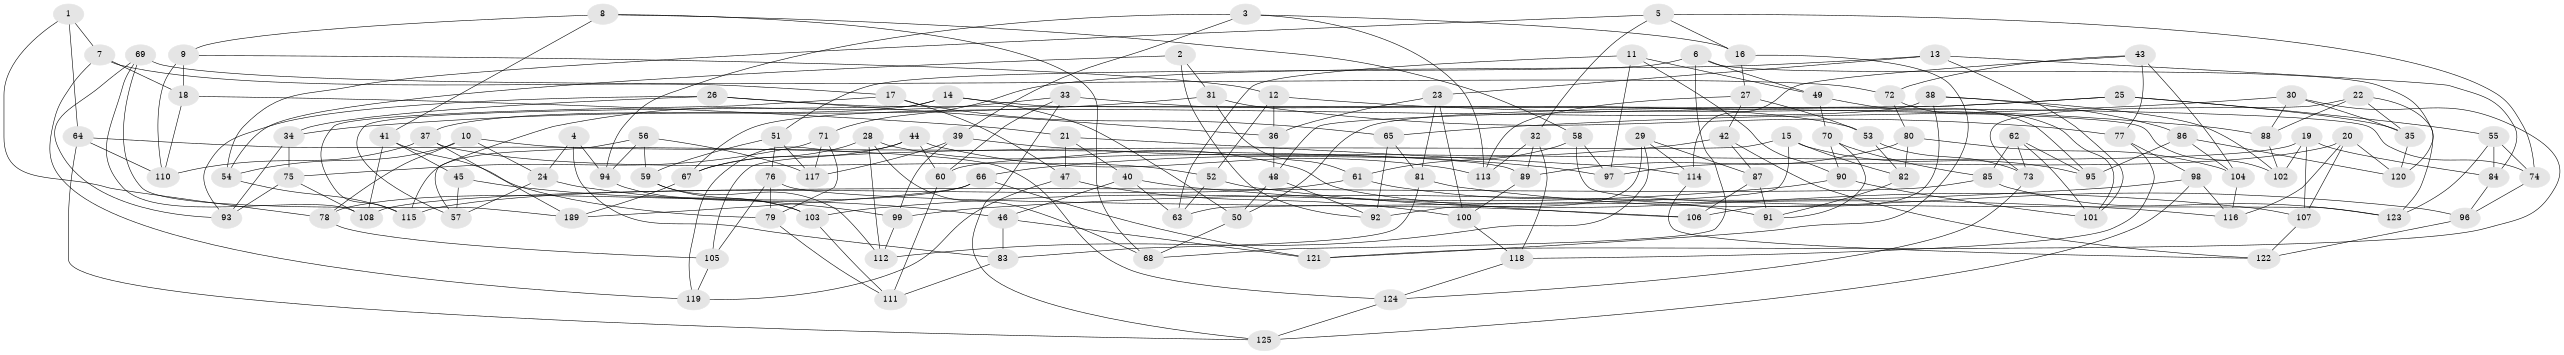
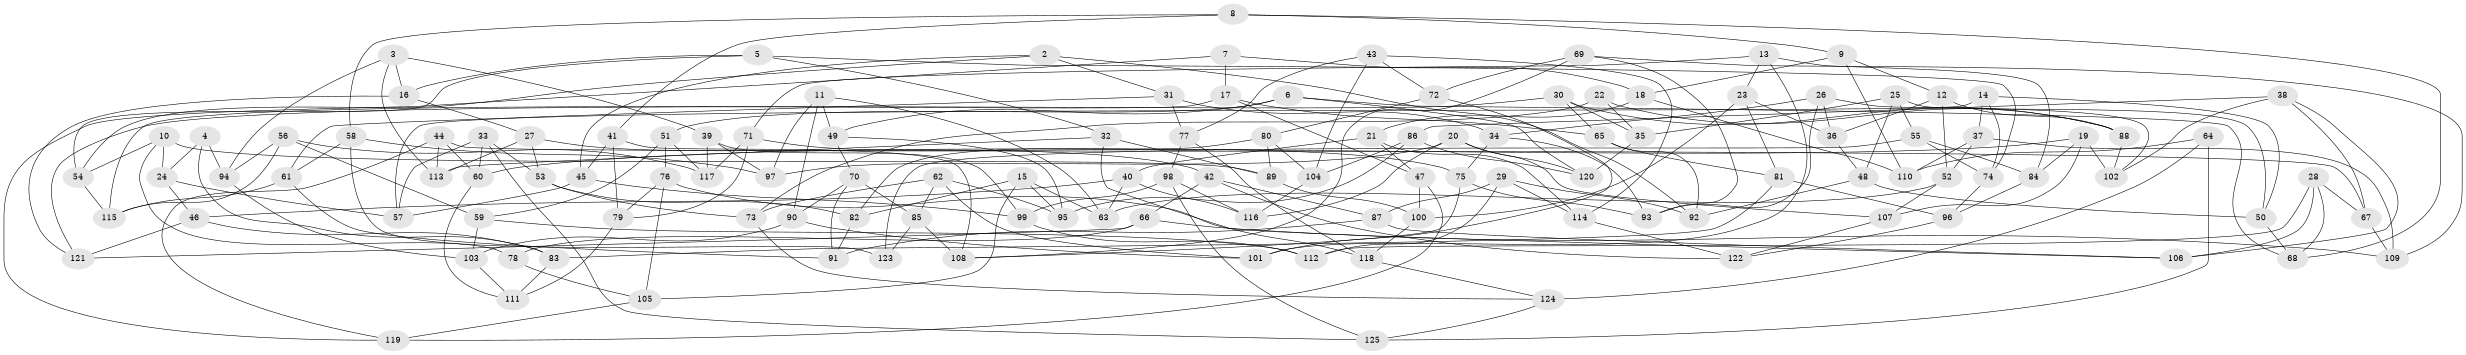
node "1": removed
edge "2" -- "45": added
edge "22" -- "123": removed
node "189": label "189" -> "109"
